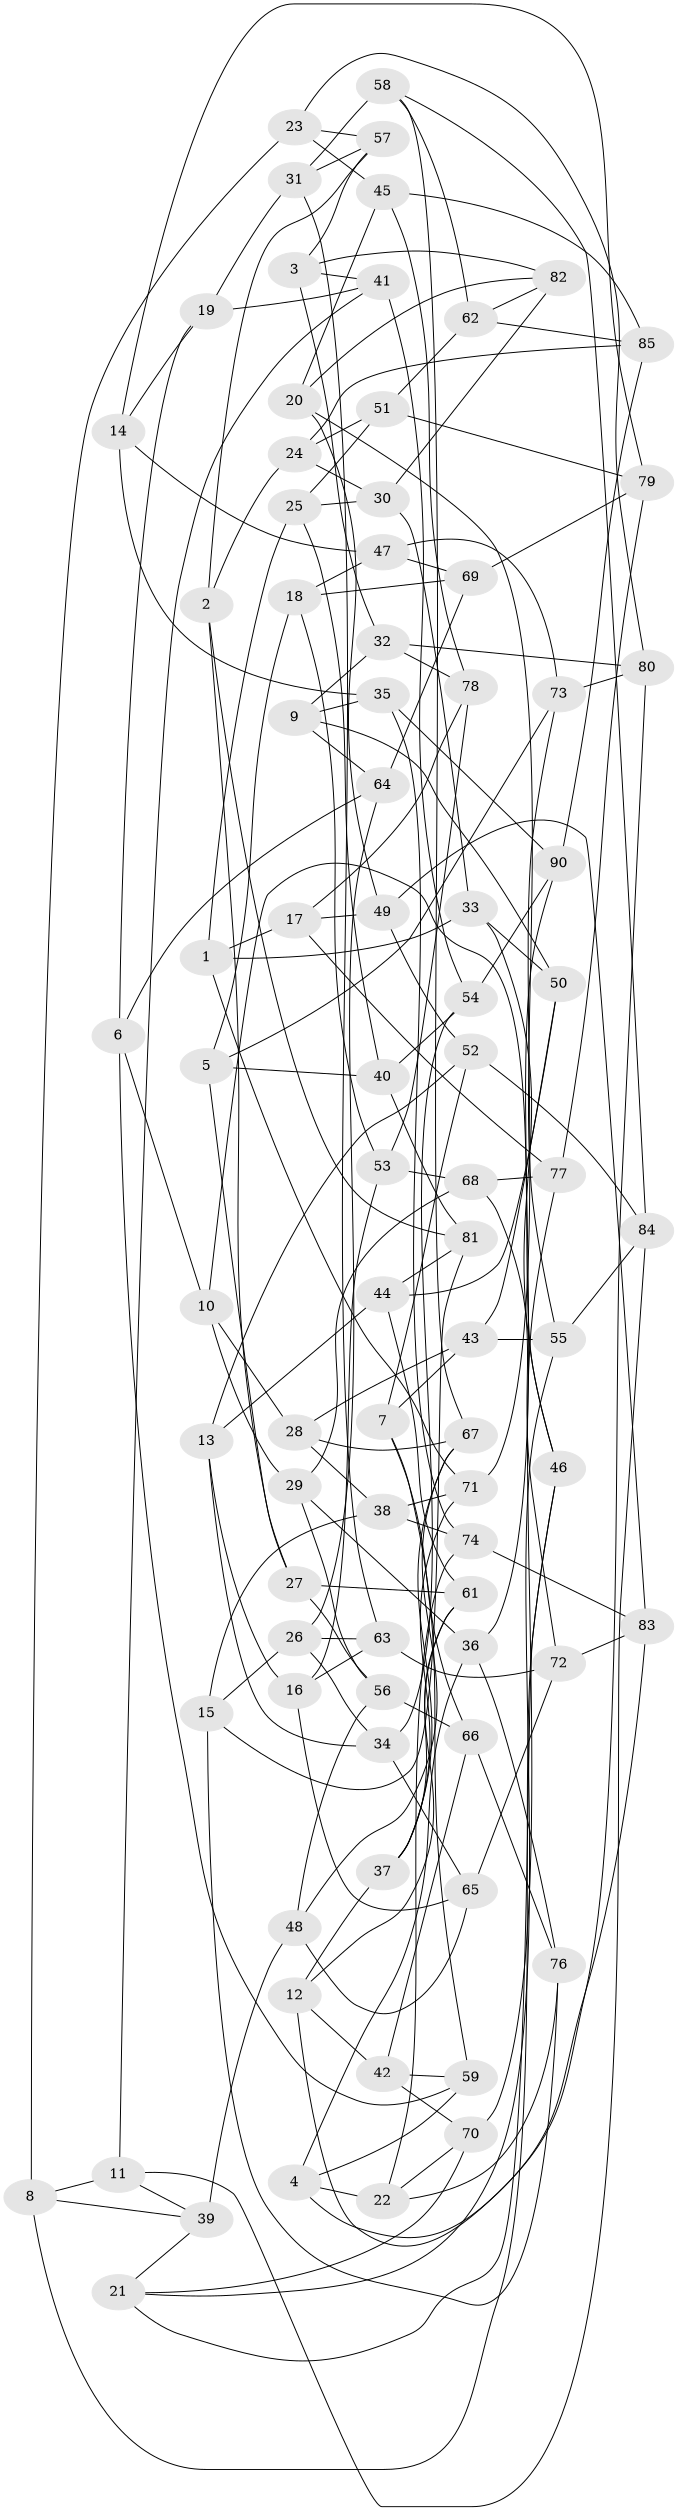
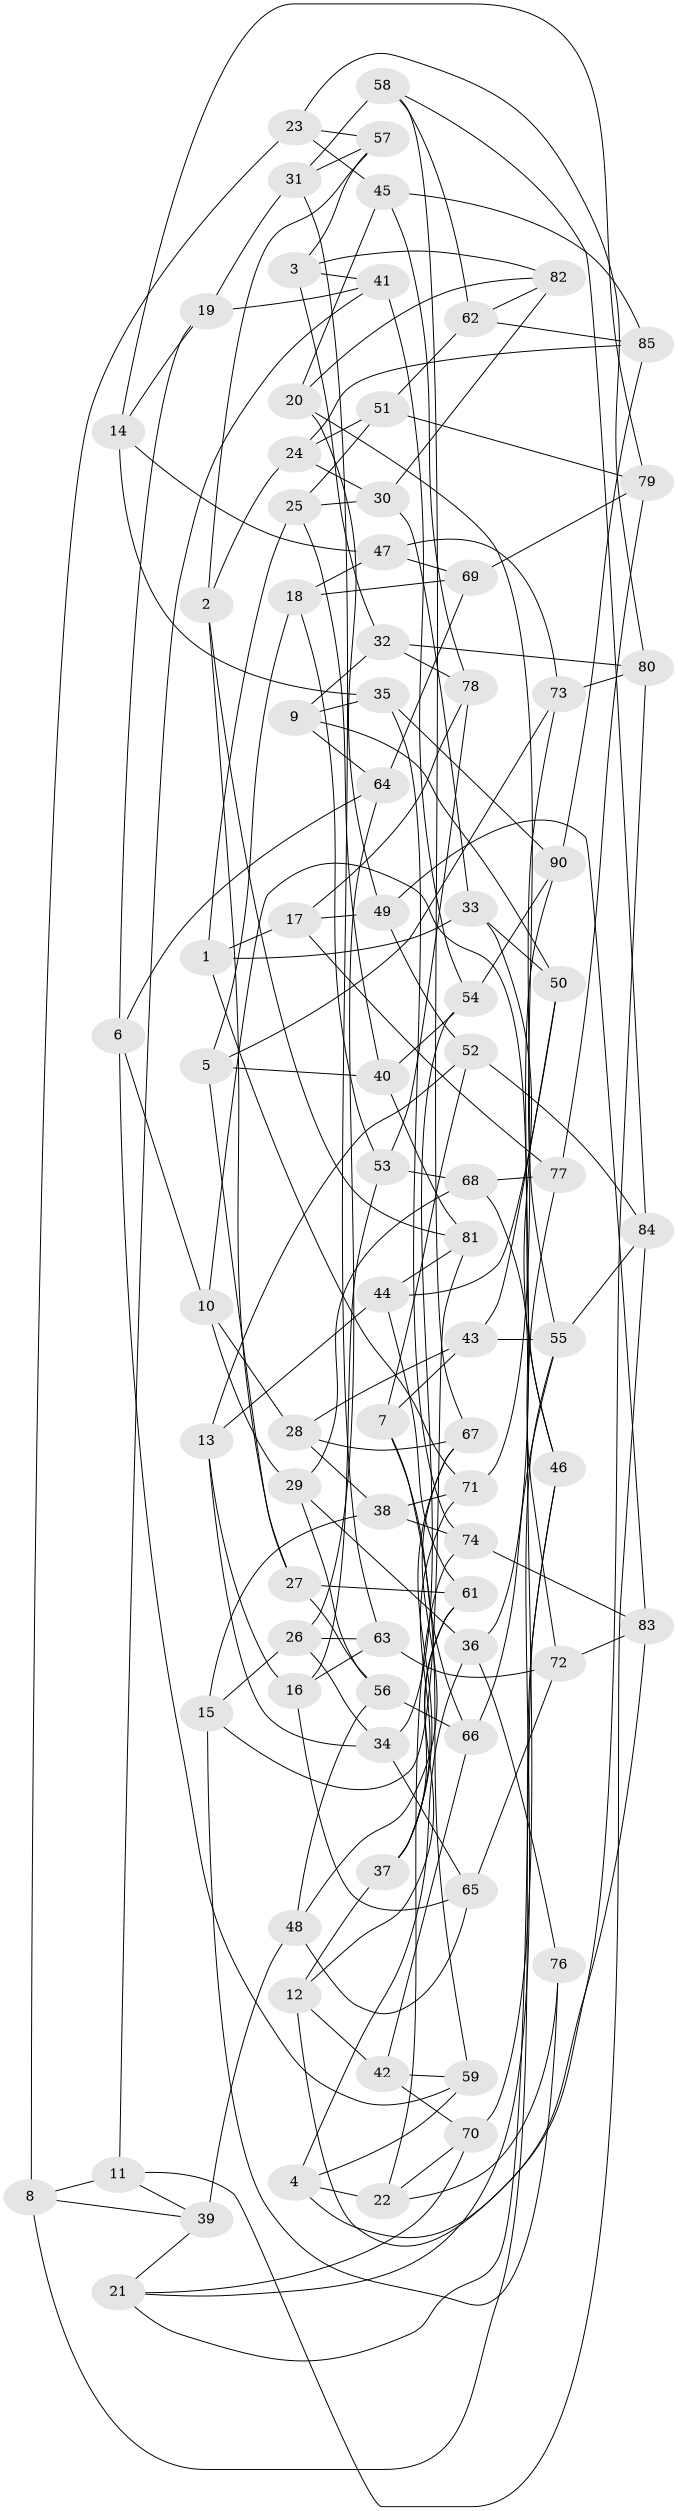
edge "66" -- "76": now "66" -- "55"
